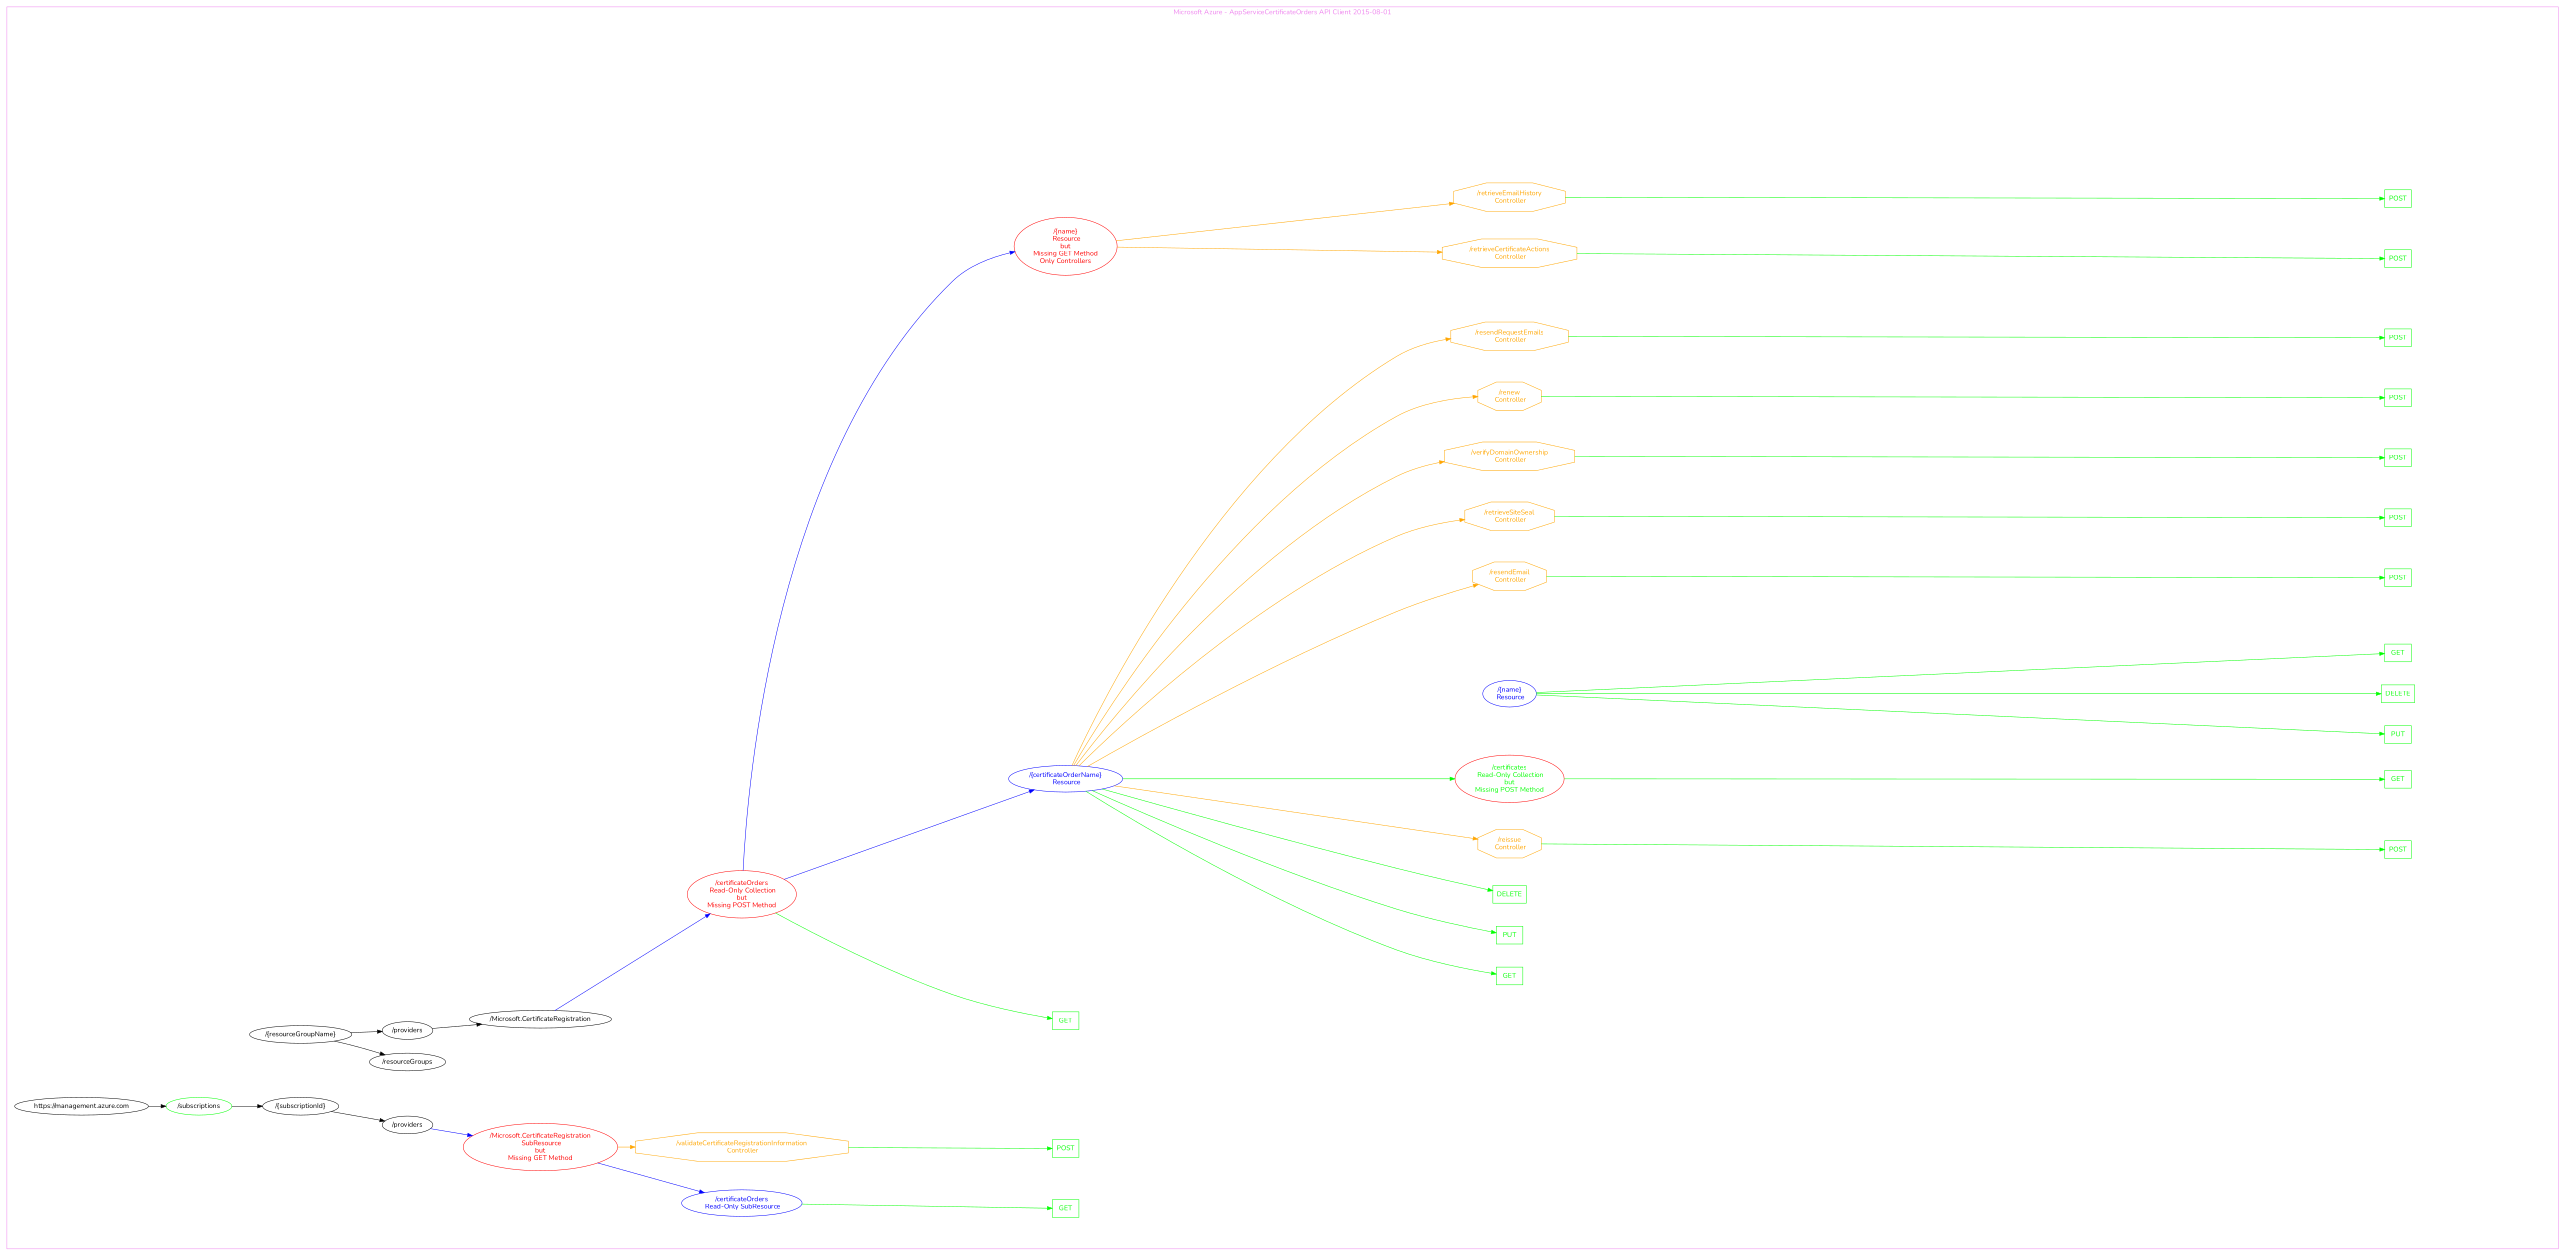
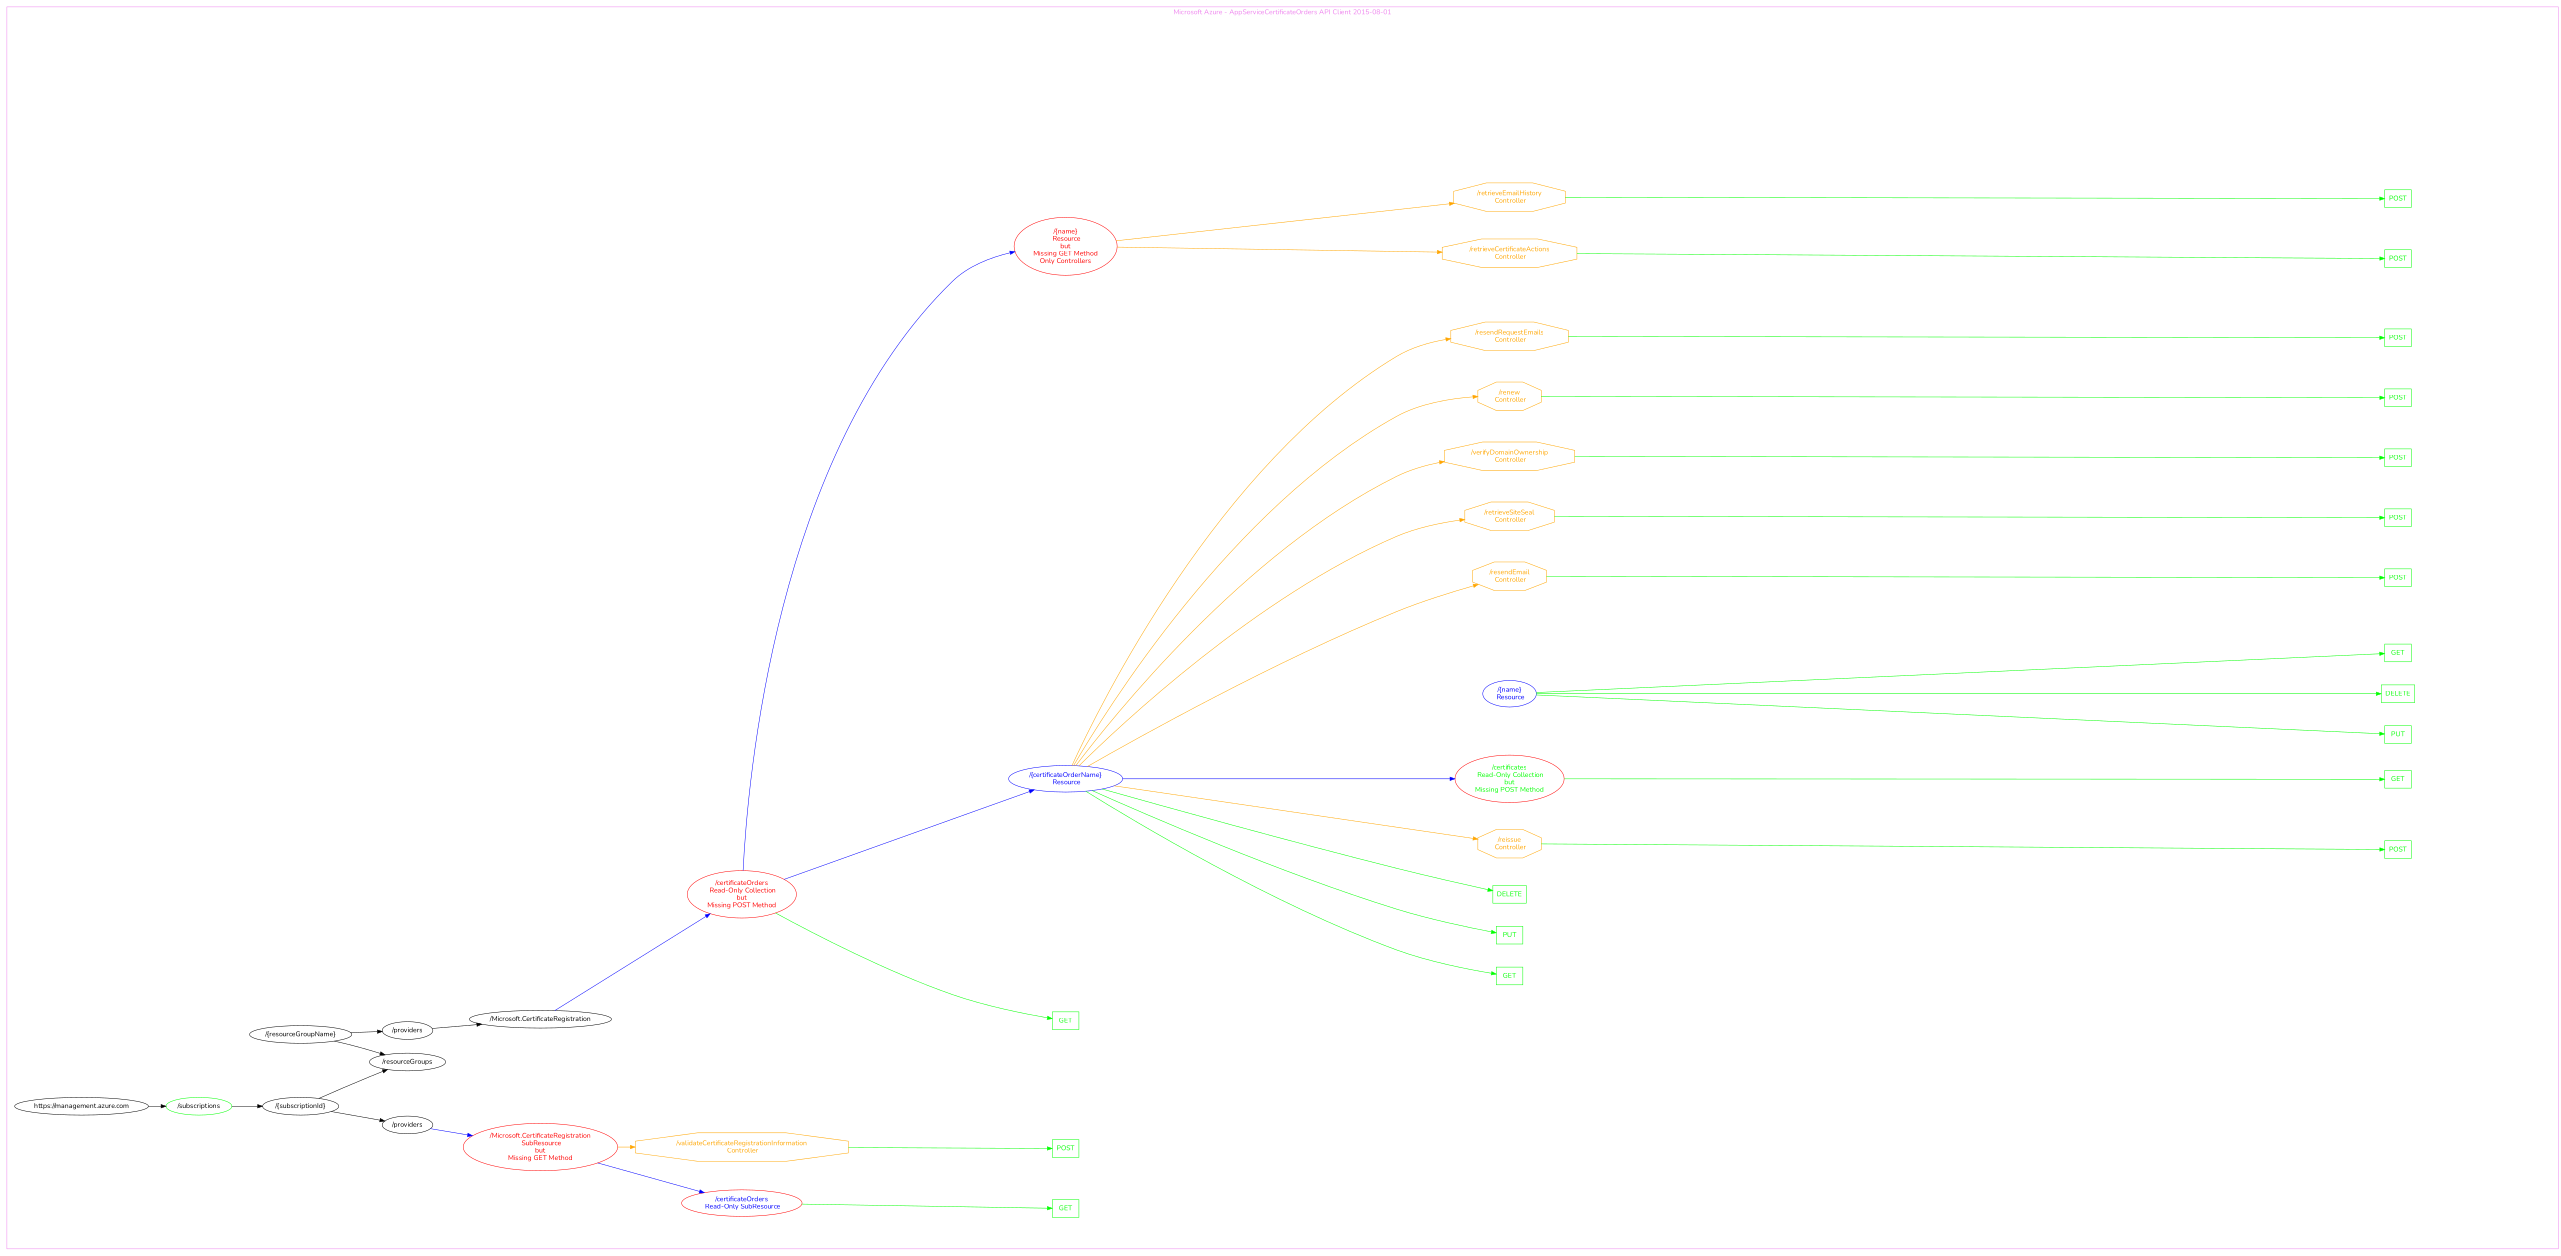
edge "/{certificateOrderName} Resource" -> "/certificates Read-Only Collection but Missing POST Method": color green -> blue
edge "/{subscriptionId}" -> "/resourceGroups": added
node "/certificateOrders Read-Only SubResource": color blue -> red
